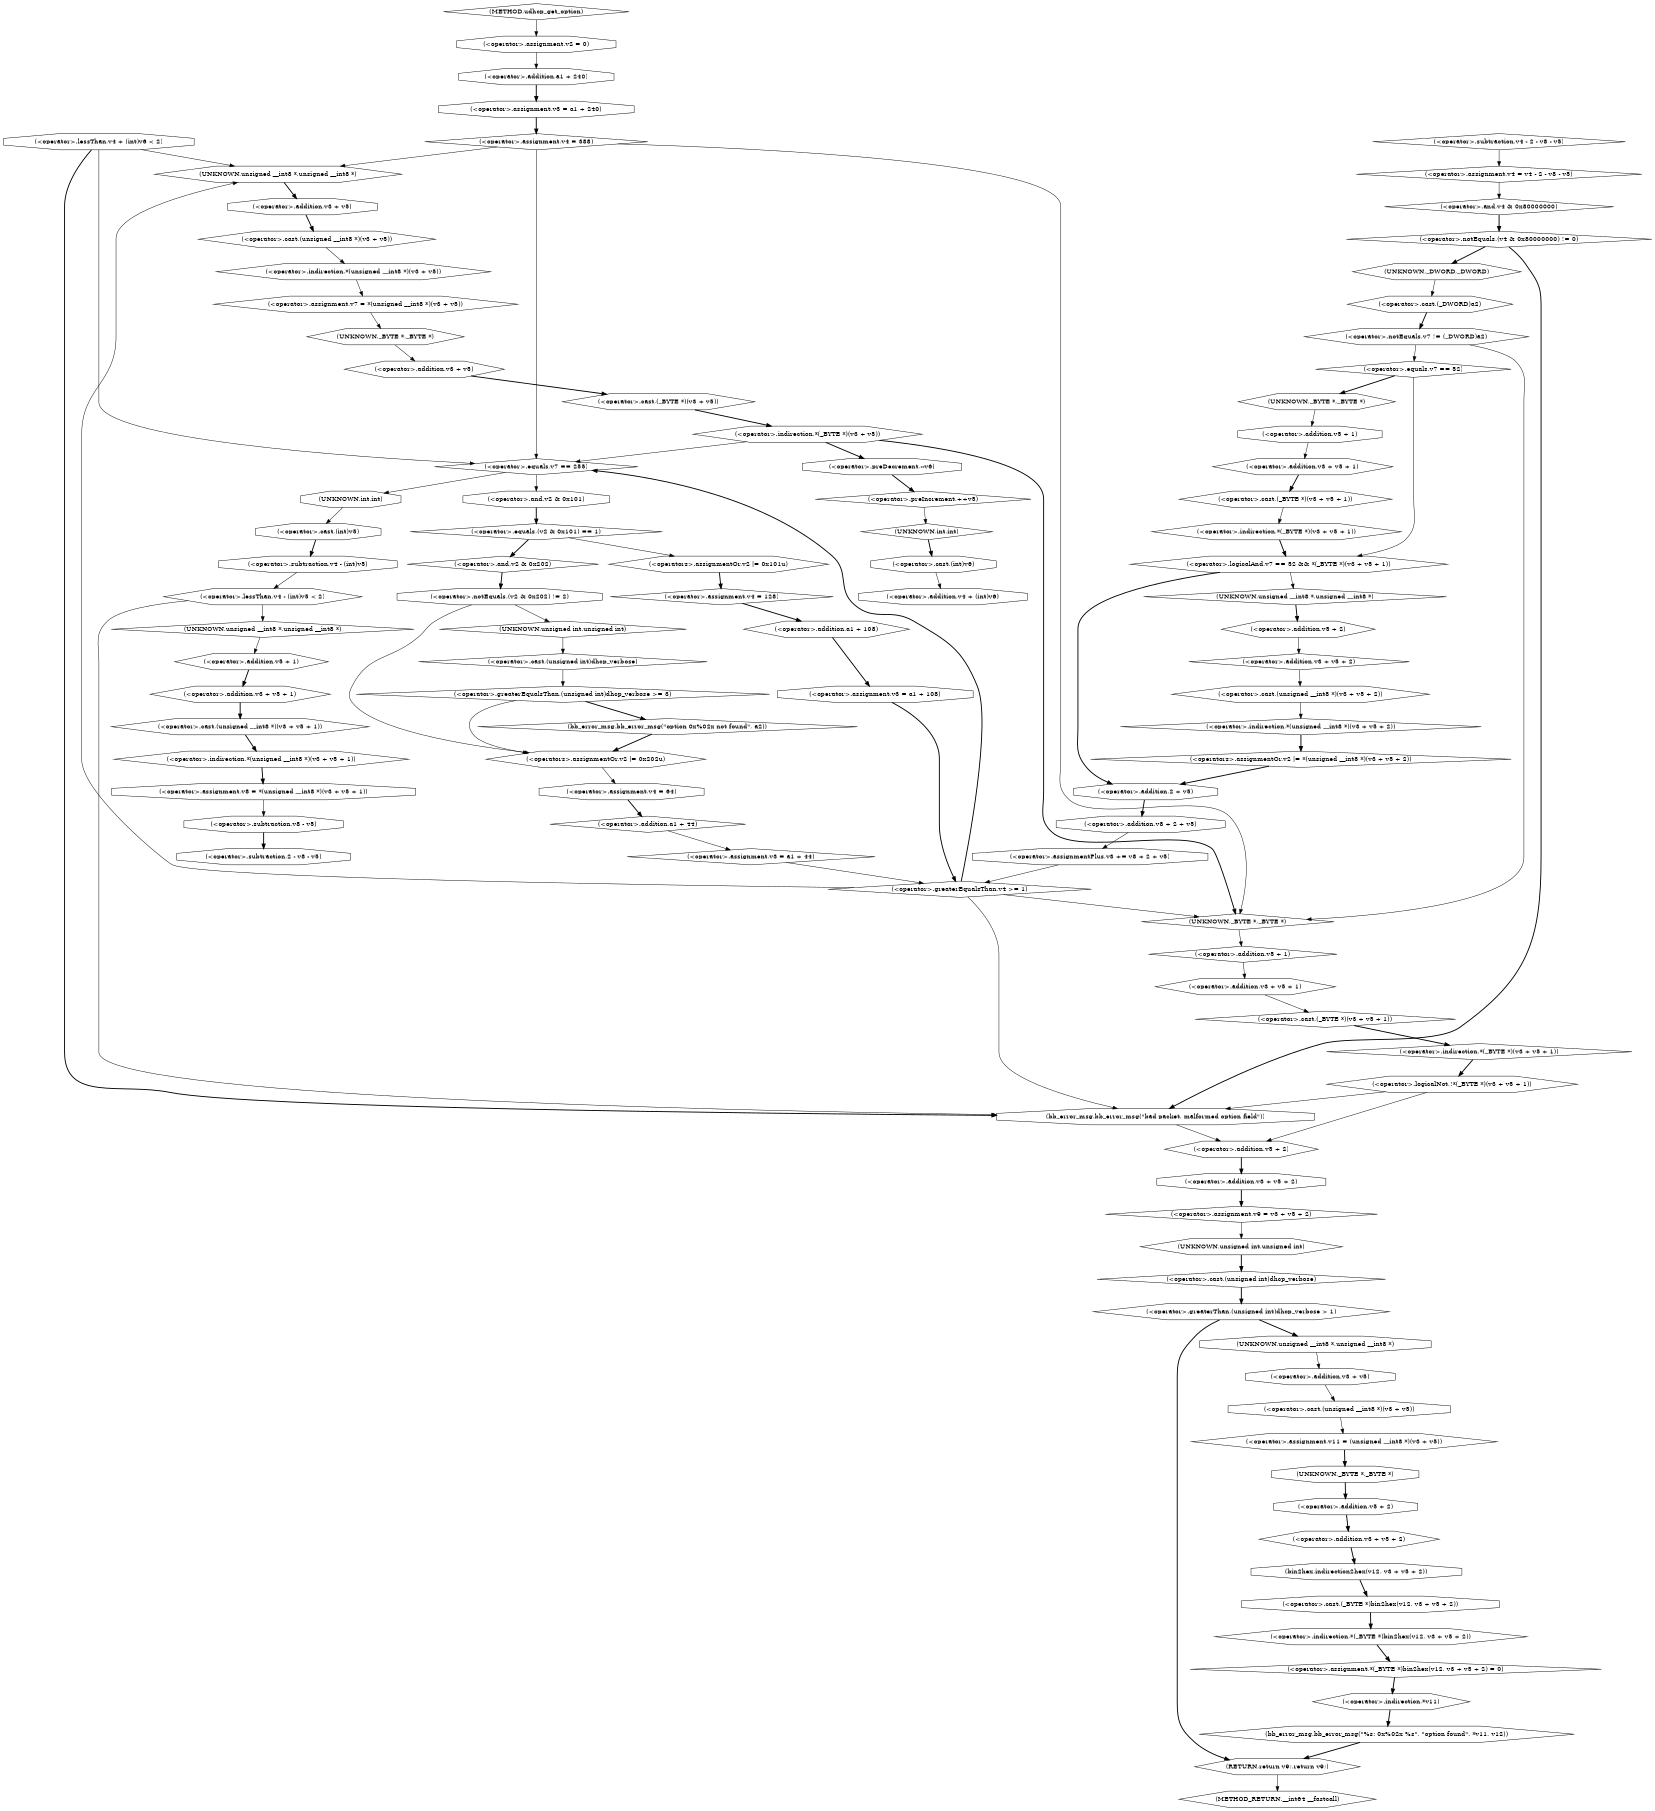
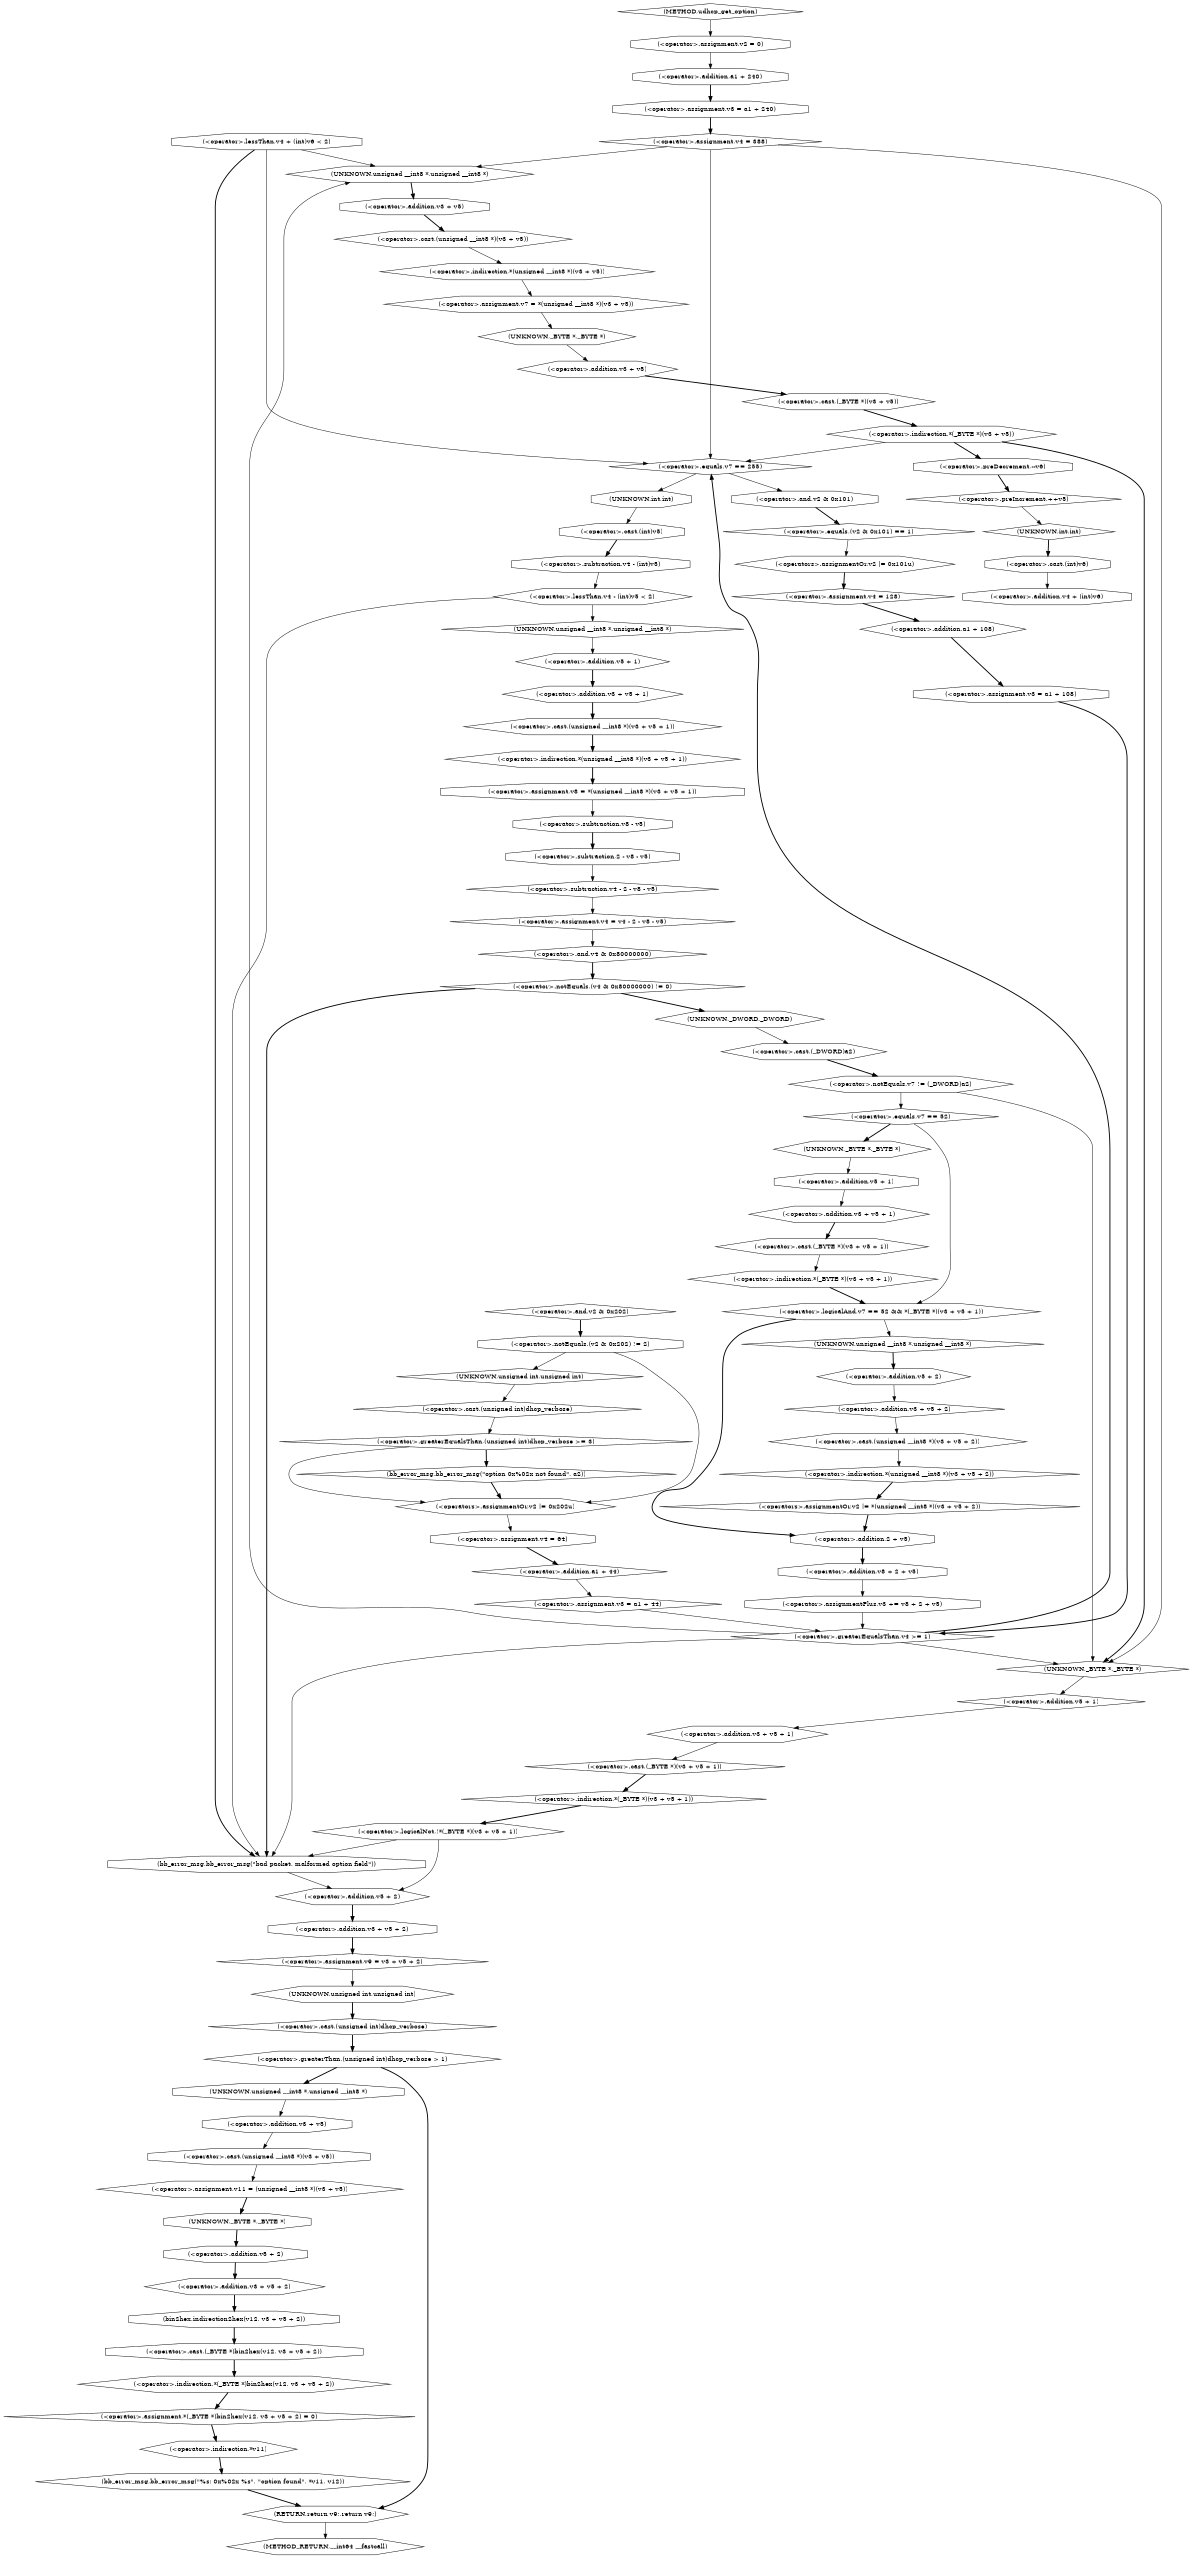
edge "(<operator>.equals,(v2 & 0x101) == 1)" -> "(<operator>.and,v2 & 0x202)": removed
edge "(<operator>.subtraction,2 - v8 - v5)" -> "(<operator>.subtraction,v4 - 2 - v8 - v5)": added
